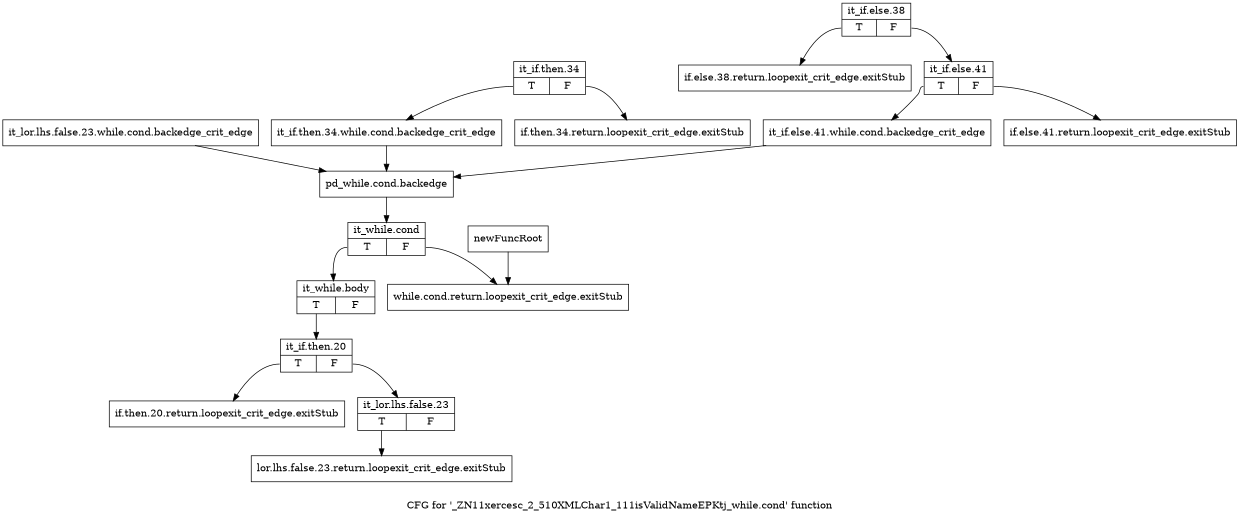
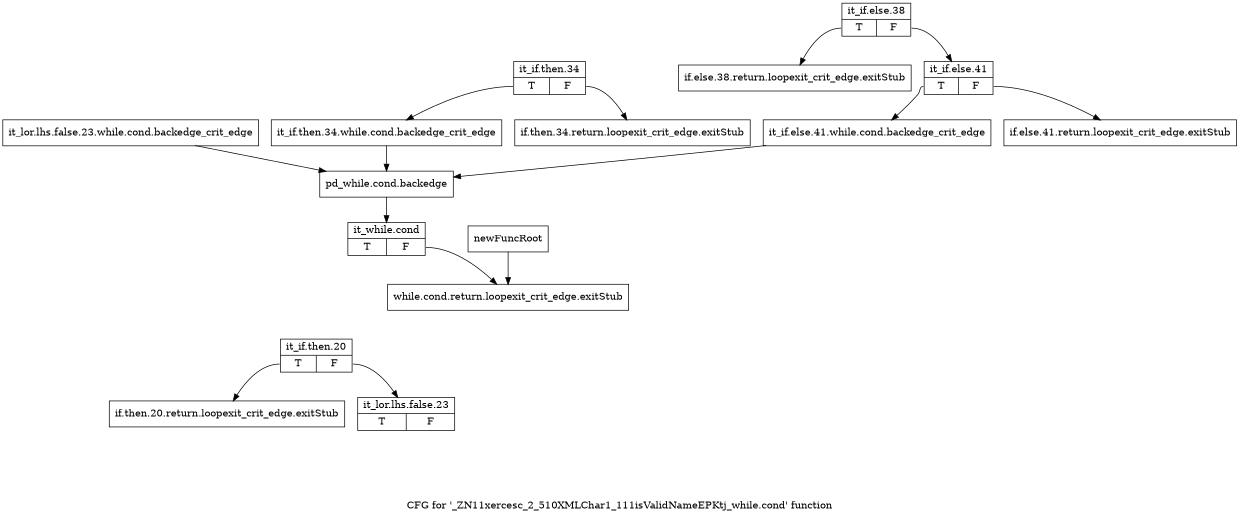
node "it_while.body": removed
node "lor.lhs.false.23.return.loopexit_crit_edge.exitStub": removed
